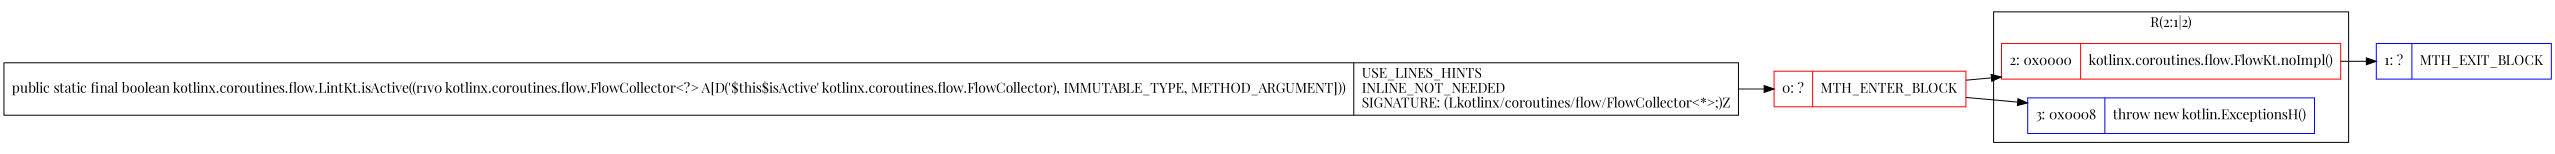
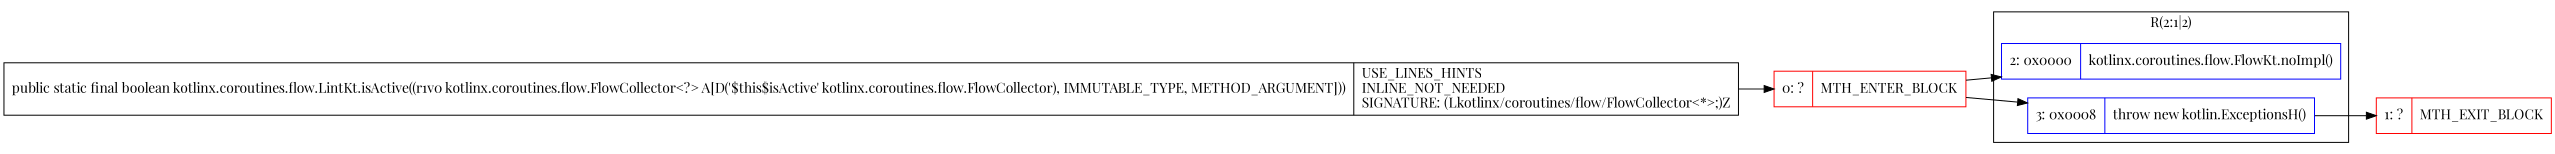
node "2: 0x0000": color red -> blue
edge "2: 0x0000" -> "1: ?": now "3: 0x0008" -> "1: ?"
node "1: ?": color blue -> red
